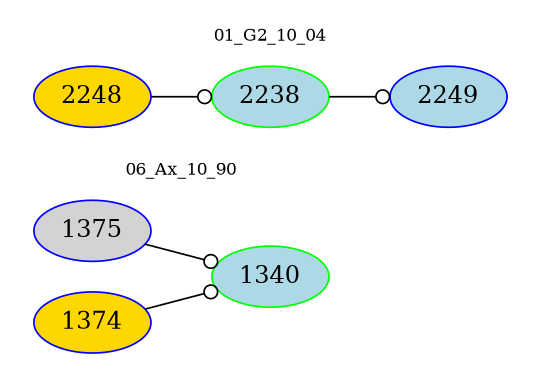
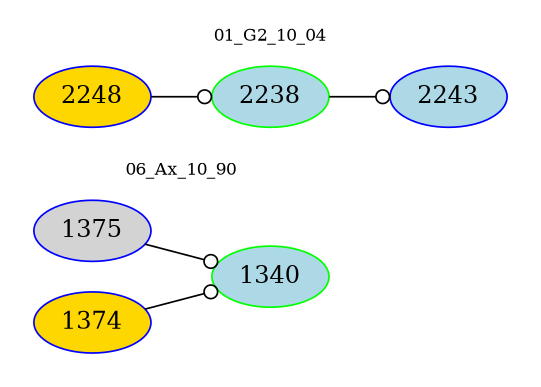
node "2249": label "2249" -> "2243"
